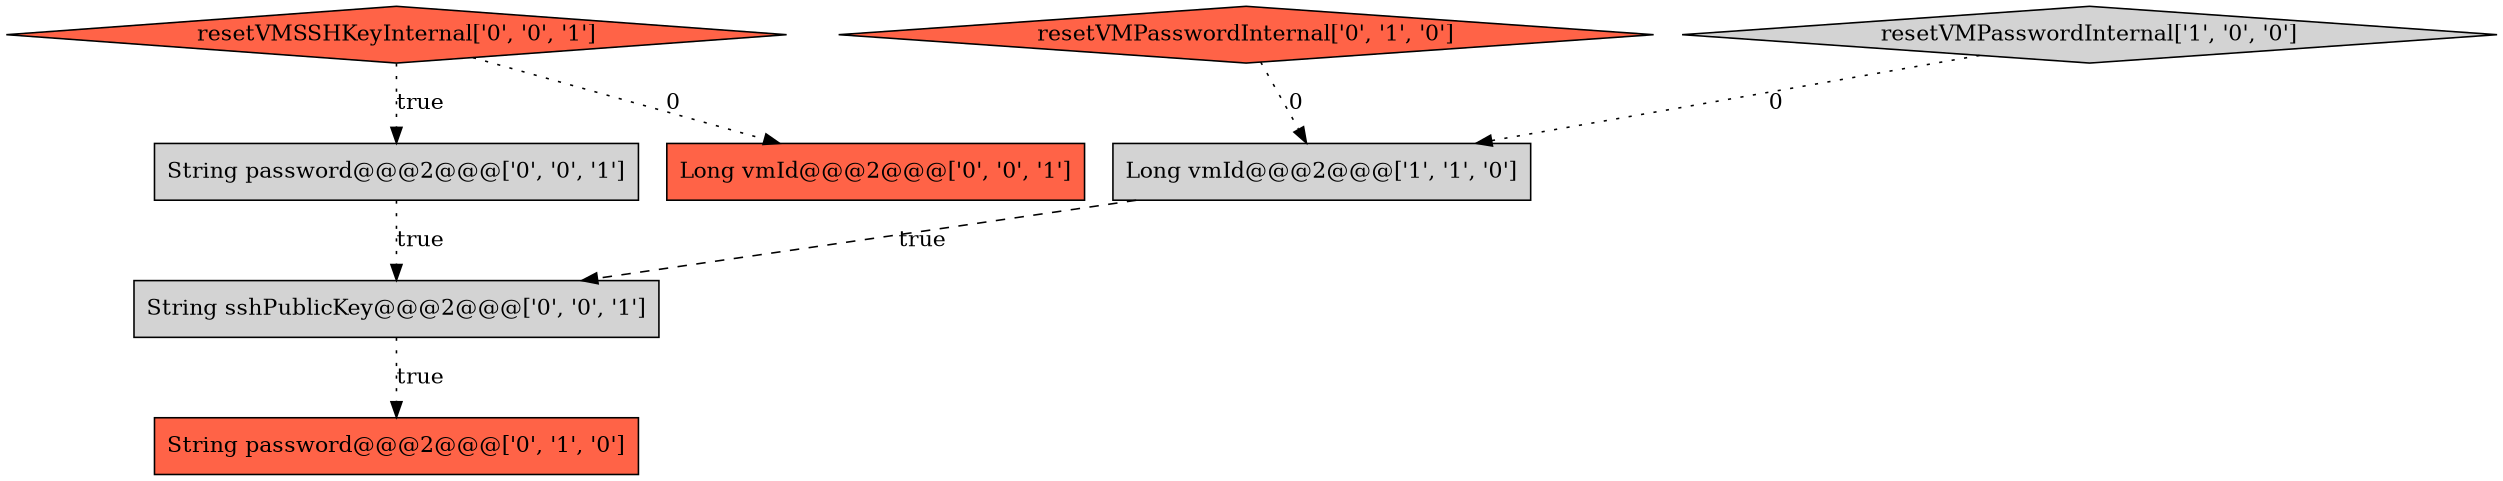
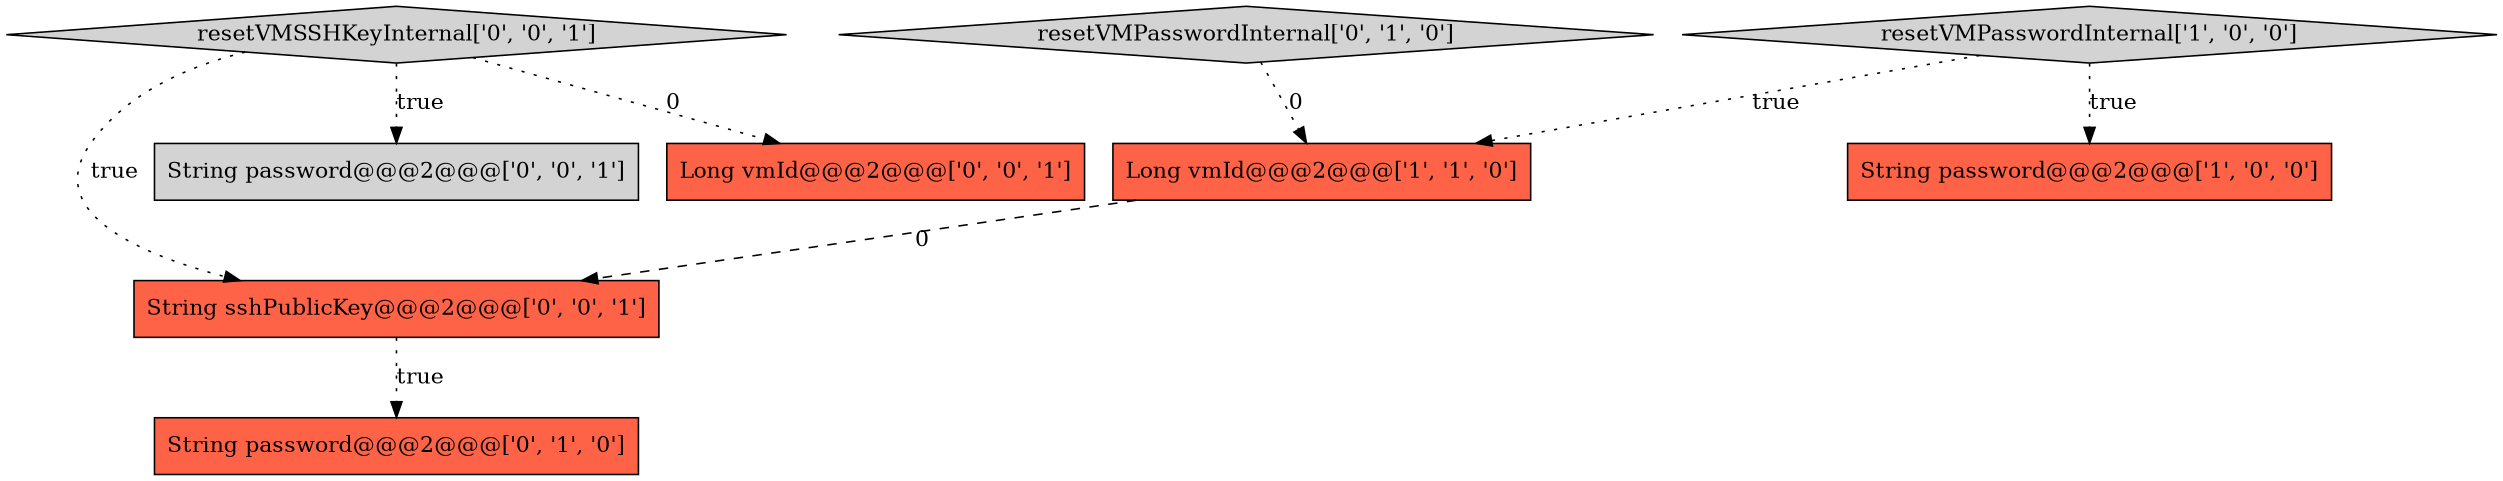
node "resetVMSSHKeyInternal['0', '0', '1']": fillcolor tomato -> lightgray
node "resetVMPasswordInternal['0', '1', '0']": fillcolor tomato -> lightgray
edge "resetVMPasswordInternal['1', '0', '0']" -> "Long vmId@@@2@@@['1', '1', '0']": label "0" -> "true"
node "Long vmId@@@2@@@['1', '1', '0']": fillcolor lightgray -> tomato
node "String password@@@2@@@['1', '0', '0']": added
edge "String password@@@2@@@['0', '0', '1']" -> "String sshPublicKey@@@2@@@['0', '0', '1']": now "resetVMSSHKeyInternal['0', '0', '1']" -> "String sshPublicKey@@@2@@@['0', '0', '1']"
edge "Long vmId@@@2@@@['1', '1', '0']" -> "String sshPublicKey@@@2@@@['0', '0', '1']": label "true" -> "0"
node "String sshPublicKey@@@2@@@['0', '0', '1']": fillcolor lightgray -> tomato
